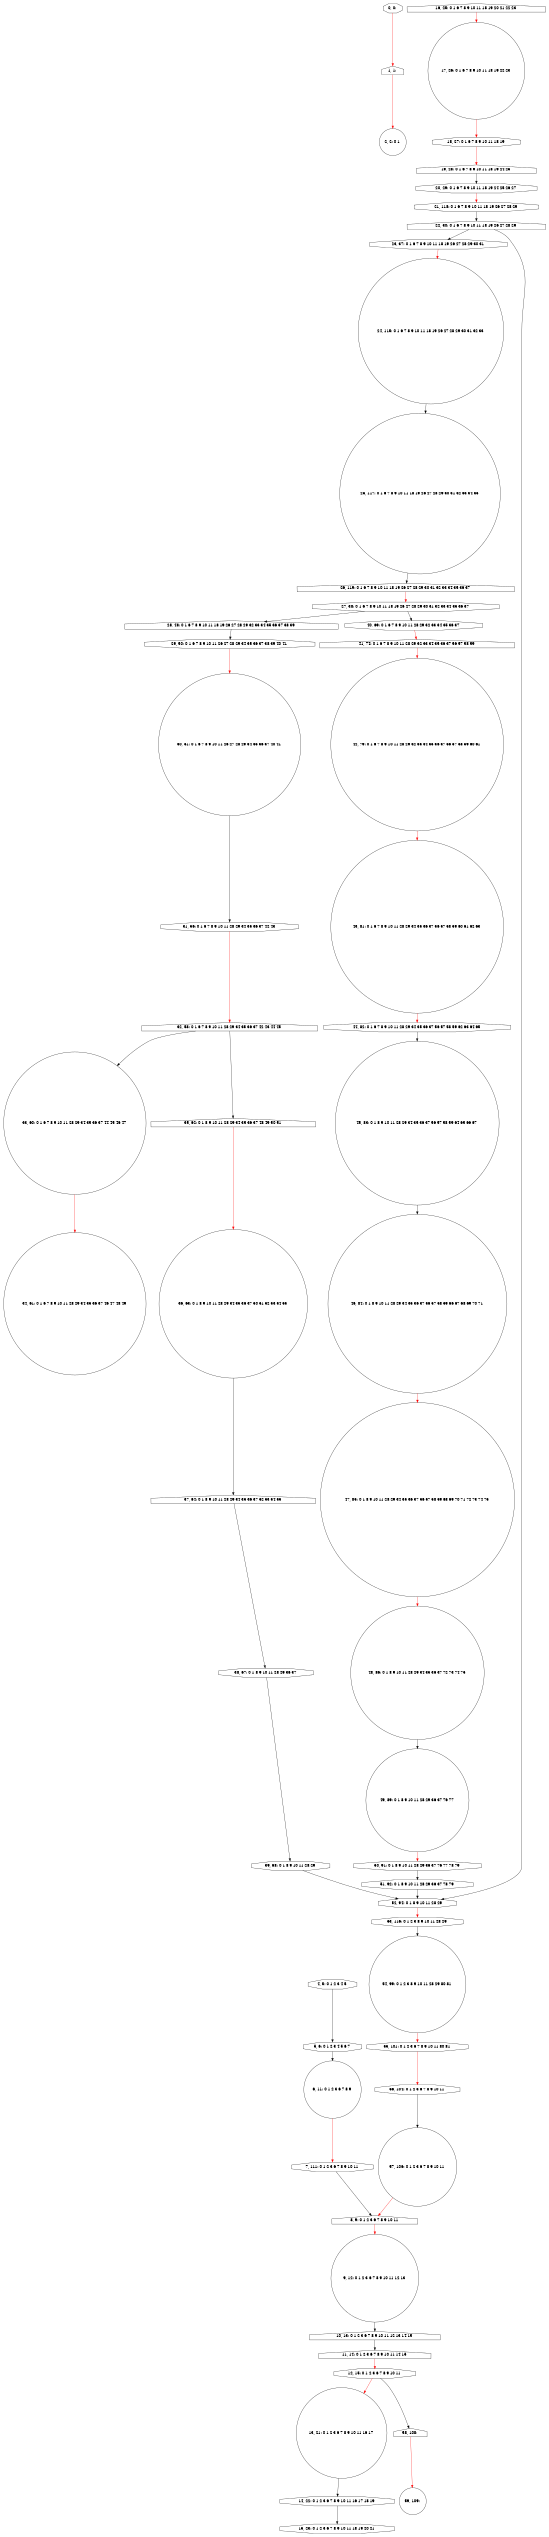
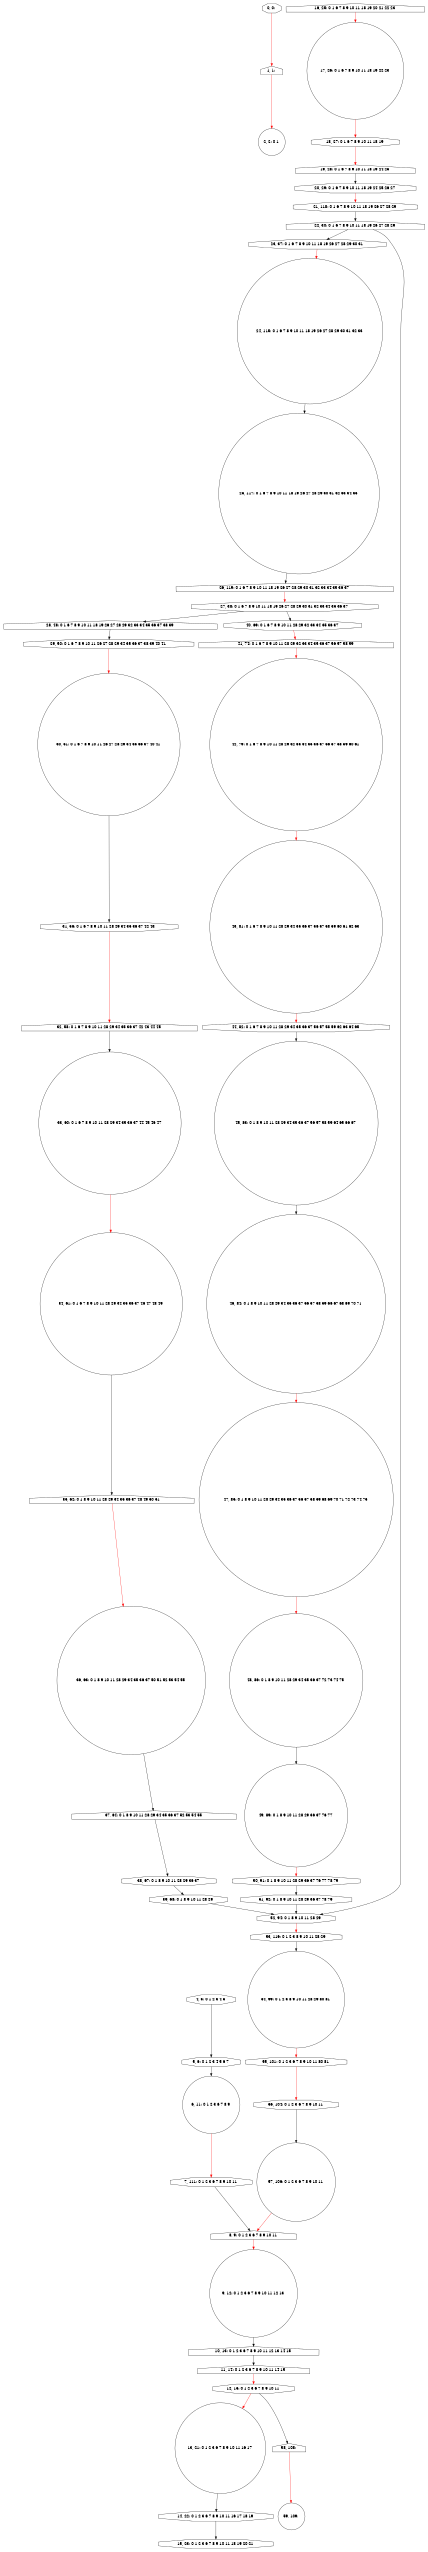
edge "32, 58: 0 1 6 7 8 9 10 11 28 29 34 35 36 37 42 43 44 45" -> "35, 62: 0 1 8 9 10 11 28 29 34 35 36 37 48 49 50 51": now "34, 61: 0 1 6 7 8 9 10 11 28 29 34 35 36 37 46 47 48 49" -> "35, 62: 0 1 8 9 10 11 28 29 34 35 36 37 48 49 50 51"
